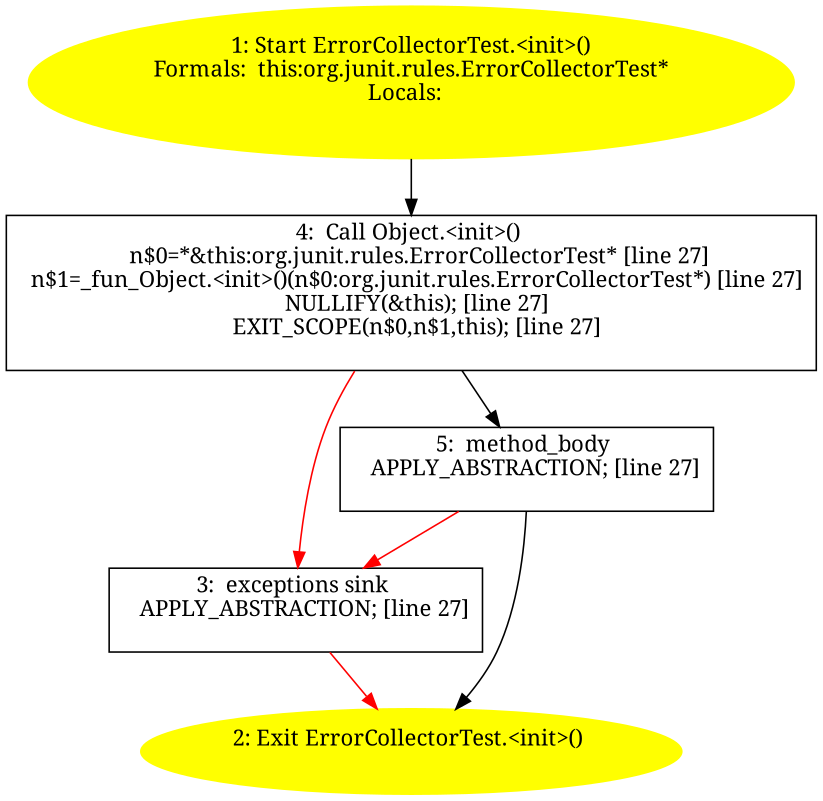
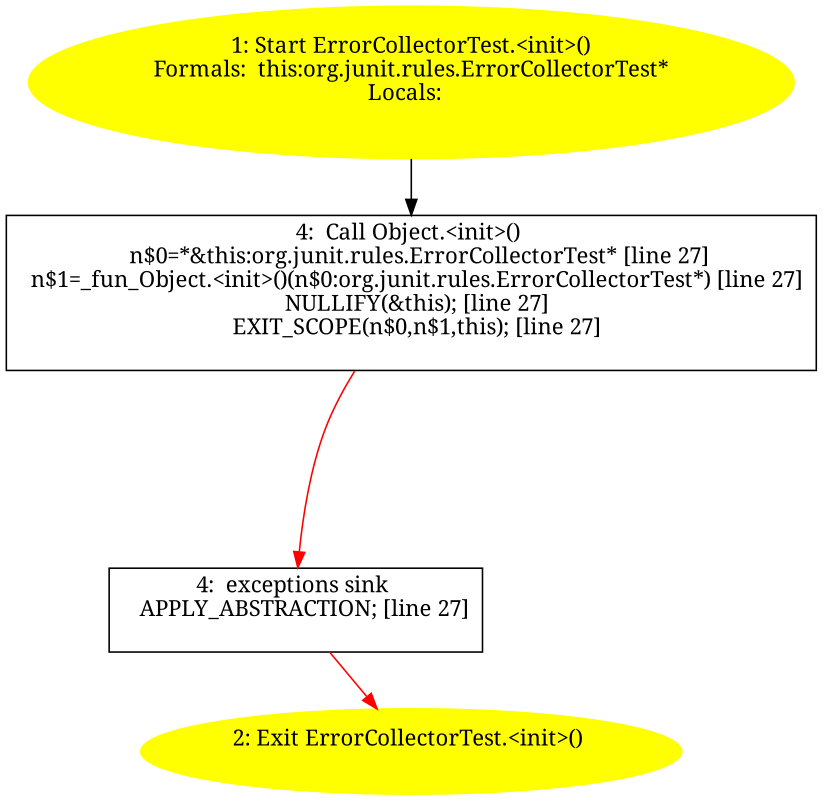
node "5:  method_body APPLY_ABSTRACTION; [line 27]": removed
node "3:  exceptions sink APPLY_ABSTRACTION; [line 27]": label "3:  exceptions sink APPLY_ABSTRACTION; [line 27]" -> "4:  exceptions sink APPLY_ABSTRACTION; [line 27]"
